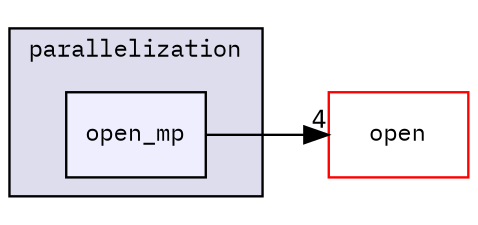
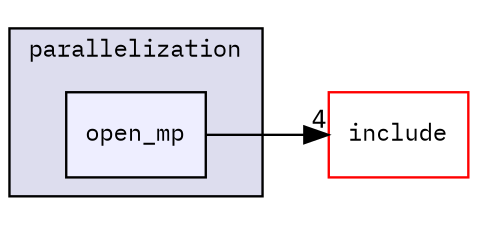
node "open": label "open" -> "include"
